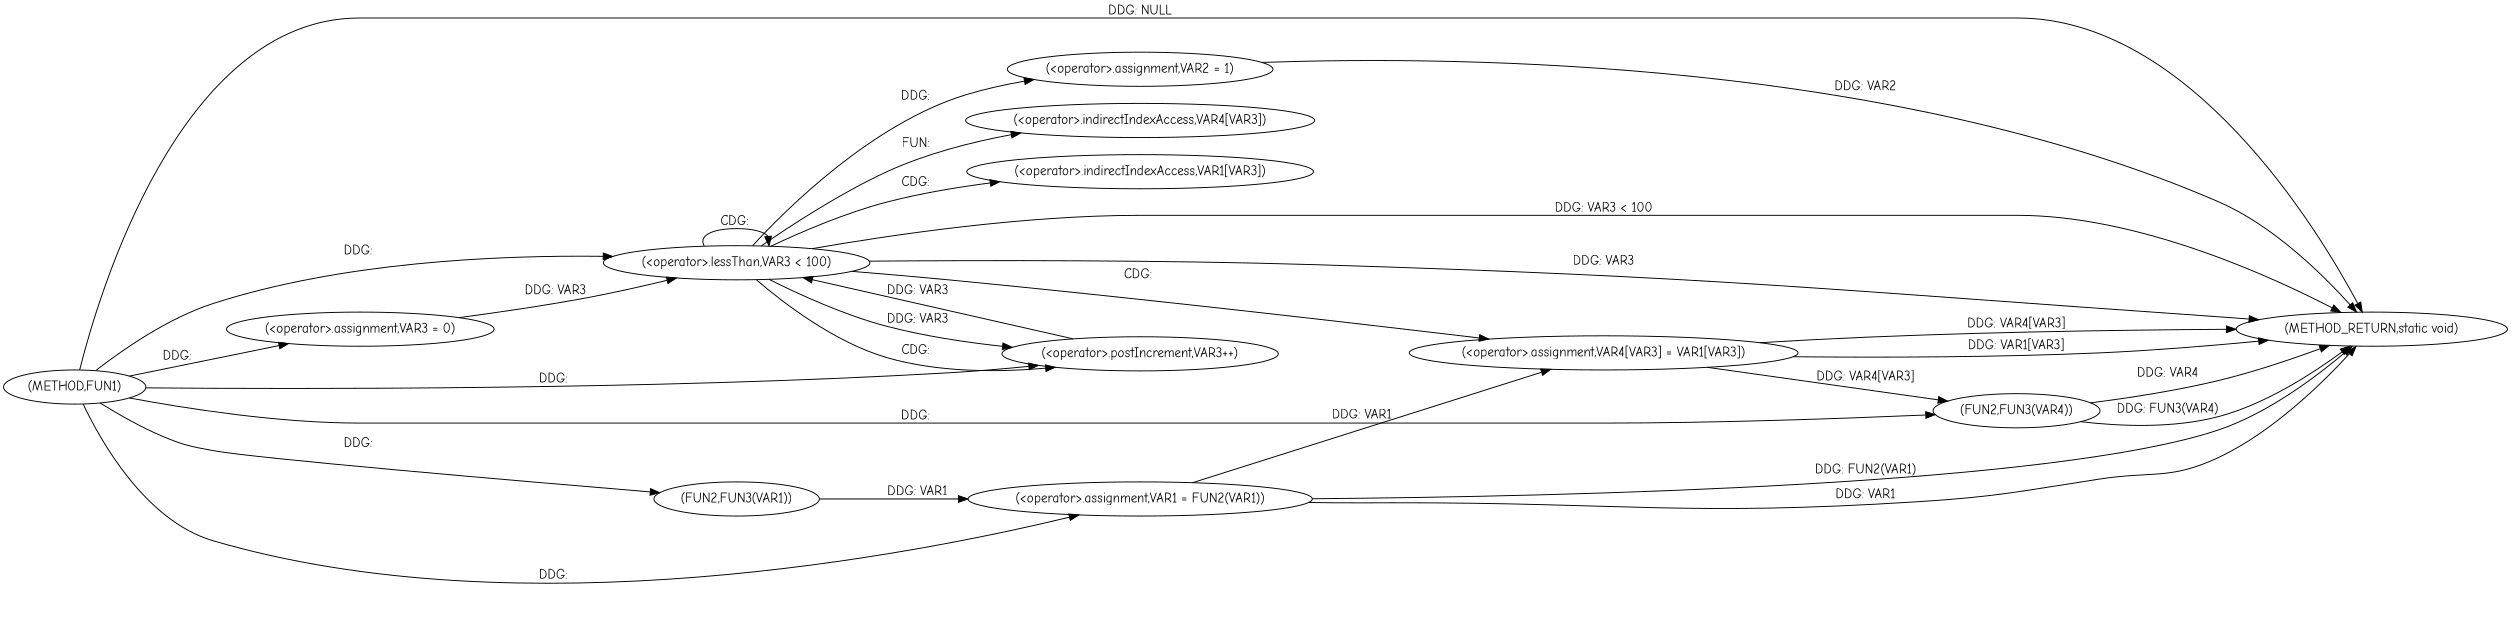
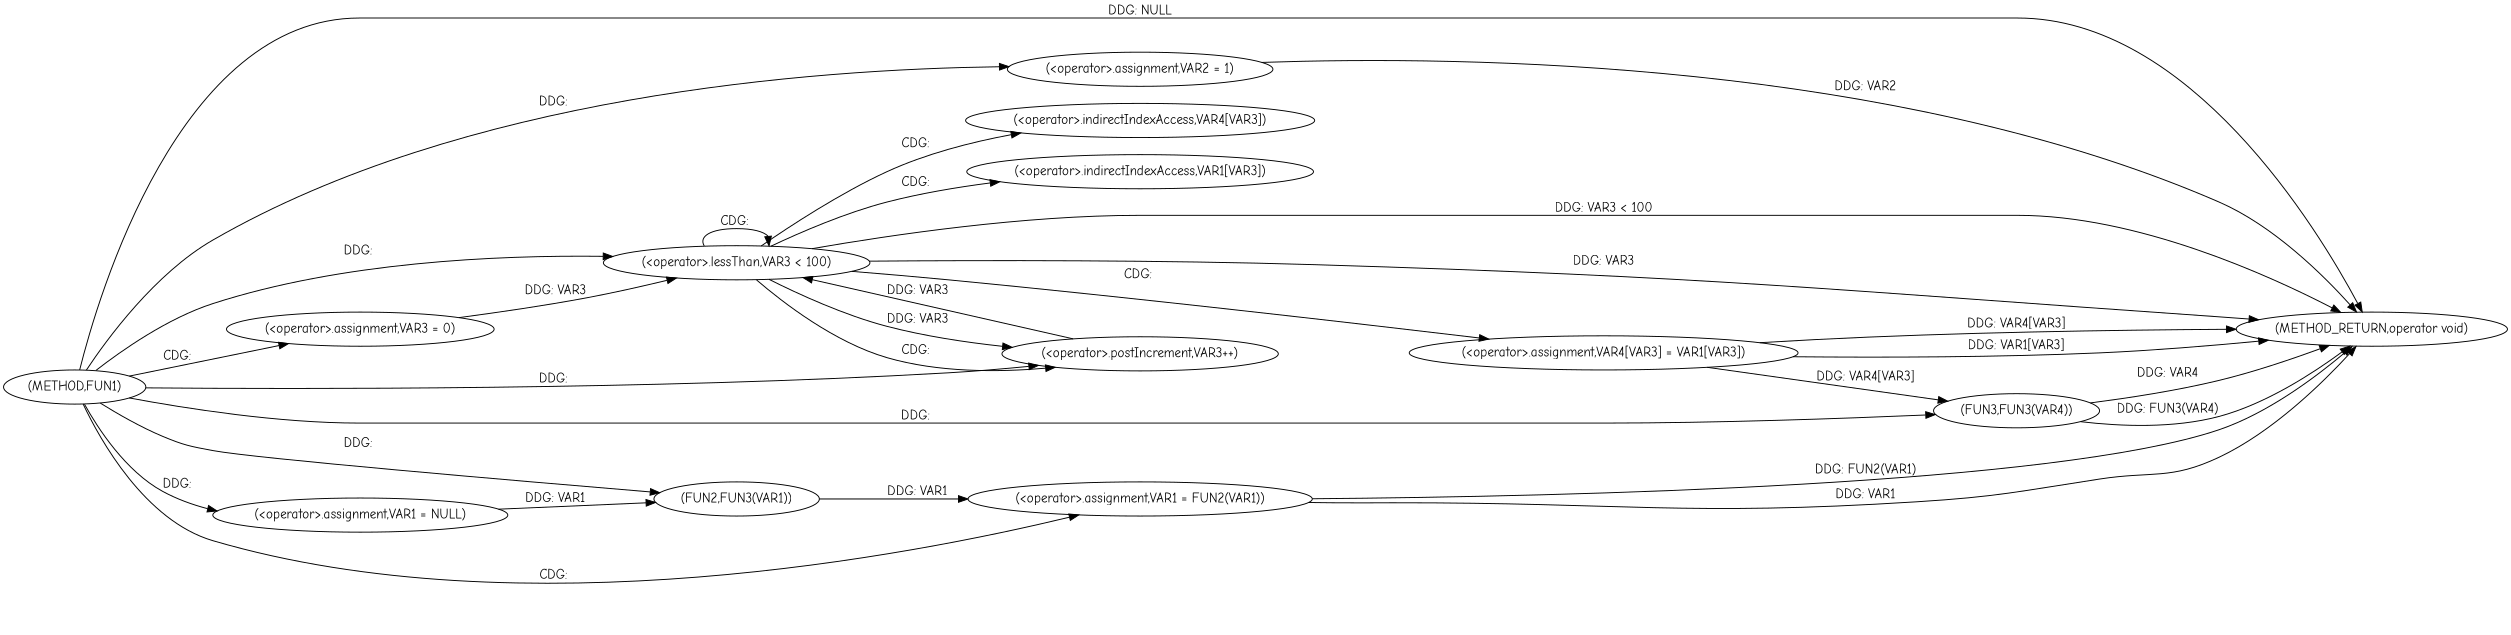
edge "(<operator>.lessThan,VAR3 < 100)" -> "(<operator>.assignment,VAR2 = 1)": now "(METHOD,FUN1)" -> "(<operator>.assignment,VAR2 = 1)"
edge "(<operator>.lessThan,VAR3 < 100)" -> "(<operator>.indirectIndexAccess,VAR4[VAR3])": label "FUN: " -> "CDG: "
node "(METHOD_RETURN,static void)": label "(METHOD_RETURN,static void)" -> "(METHOD_RETURN,operator void)"
edge "(METHOD,FUN1)" -> "(<operator>.assignment,VAR3 = 0)": label "DDG: " -> "CDG: "
node "(FUN2,FUN3(VAR4))": label "(FUN2,FUN3(VAR4))" -> "(FUN3,FUN3(VAR4))"
edge "(<operator>.assignment,VAR1 = FUN2(VAR1))" -> "(<operator>.assignment,VAR4[VAR3] = VAR1[VAR3])": removed, label "DDG: VAR1"
node "(<operator>.assignment,VAR1 = NULL)": added
edge "(METHOD,FUN1)" -> "(<operator>.assignment,VAR1 = FUN2(VAR1))": label "DDG: " -> "CDG: "
